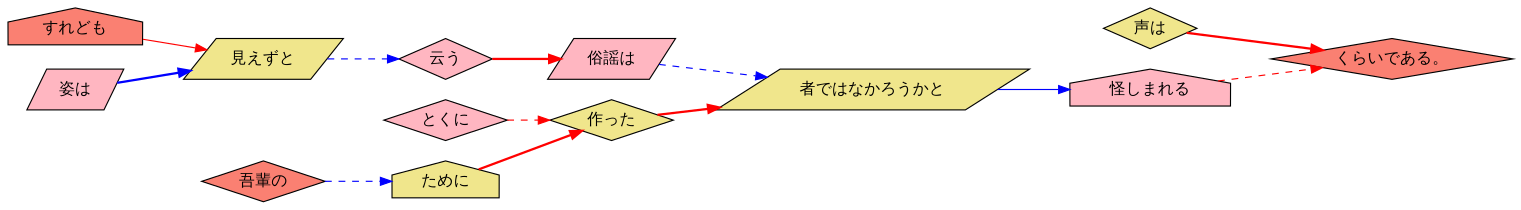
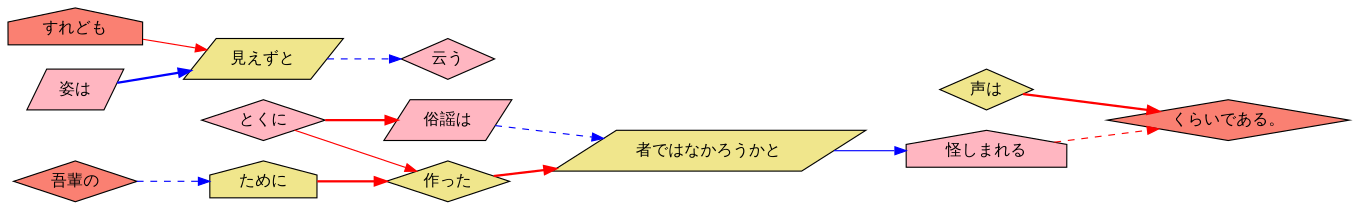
edge "云う" -> "俗謡は": now "とくに" -> "俗謡は"
edge "とくに" -> "作った": style dashed -> solid
